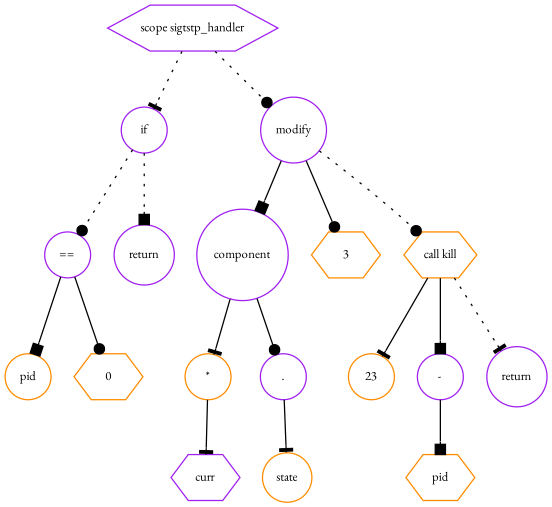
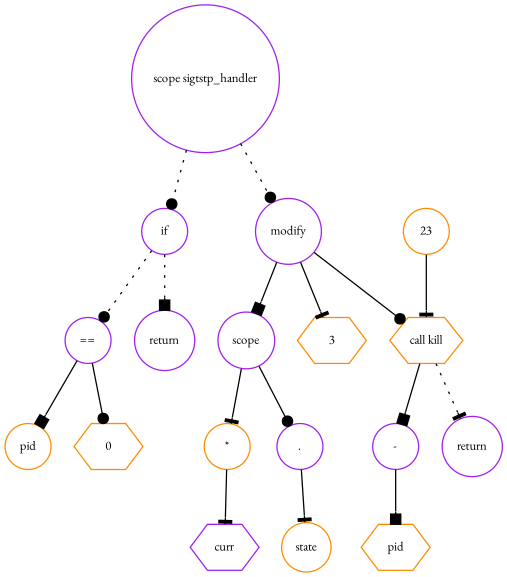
node "scope sigtstp_handler": shape hexagon -> circle
edge "scope sigtstp_handler" -> "if": arrowhead tee -> dot
edge "modify" -> "call kill": style dotted -> solid
edge "modify" -> "3": arrowhead dot -> tee
node "component": label "component" -> "scope"
edge "call kill" -> "23": reversed
